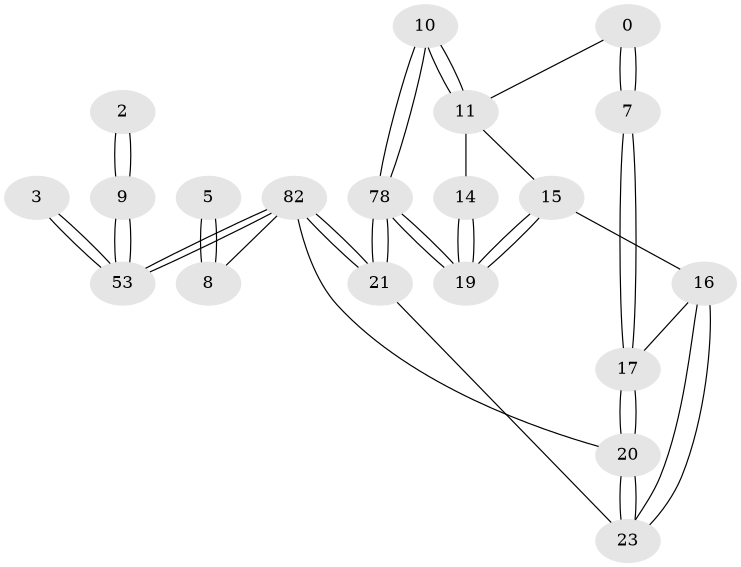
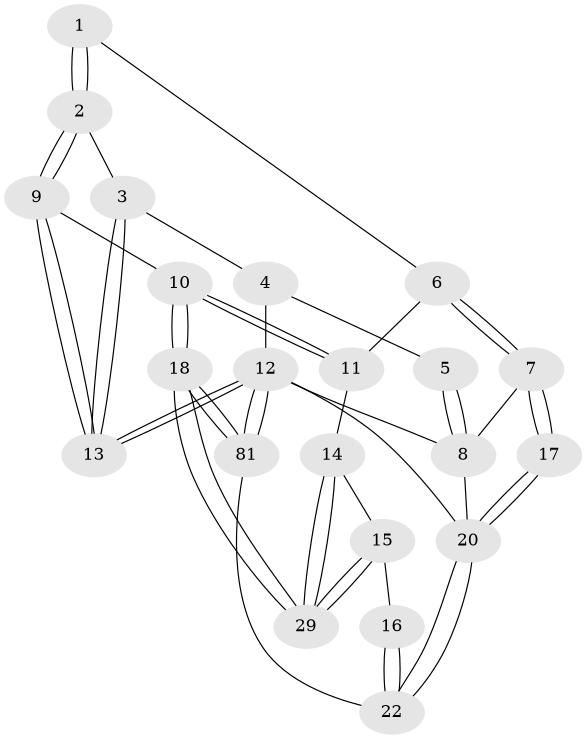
node "1": added
node "0": label "0" -> "6"
edge "2" -- "3": added
edge "11" -- "15": now "14" -- "15"
node "82": label "82" -> "12"
node "78": label "78" -> "18"
edge "9" -- "10": added
node "53": label "53" -> "13"
node "4": added
node "21": label "21" -> "81"
node "19": label "19" -> "29"
edge "16" -- "17": removed
edge "7" -- "8": added
edge "8" -- "20": added
node "23": label "23" -> "22"
